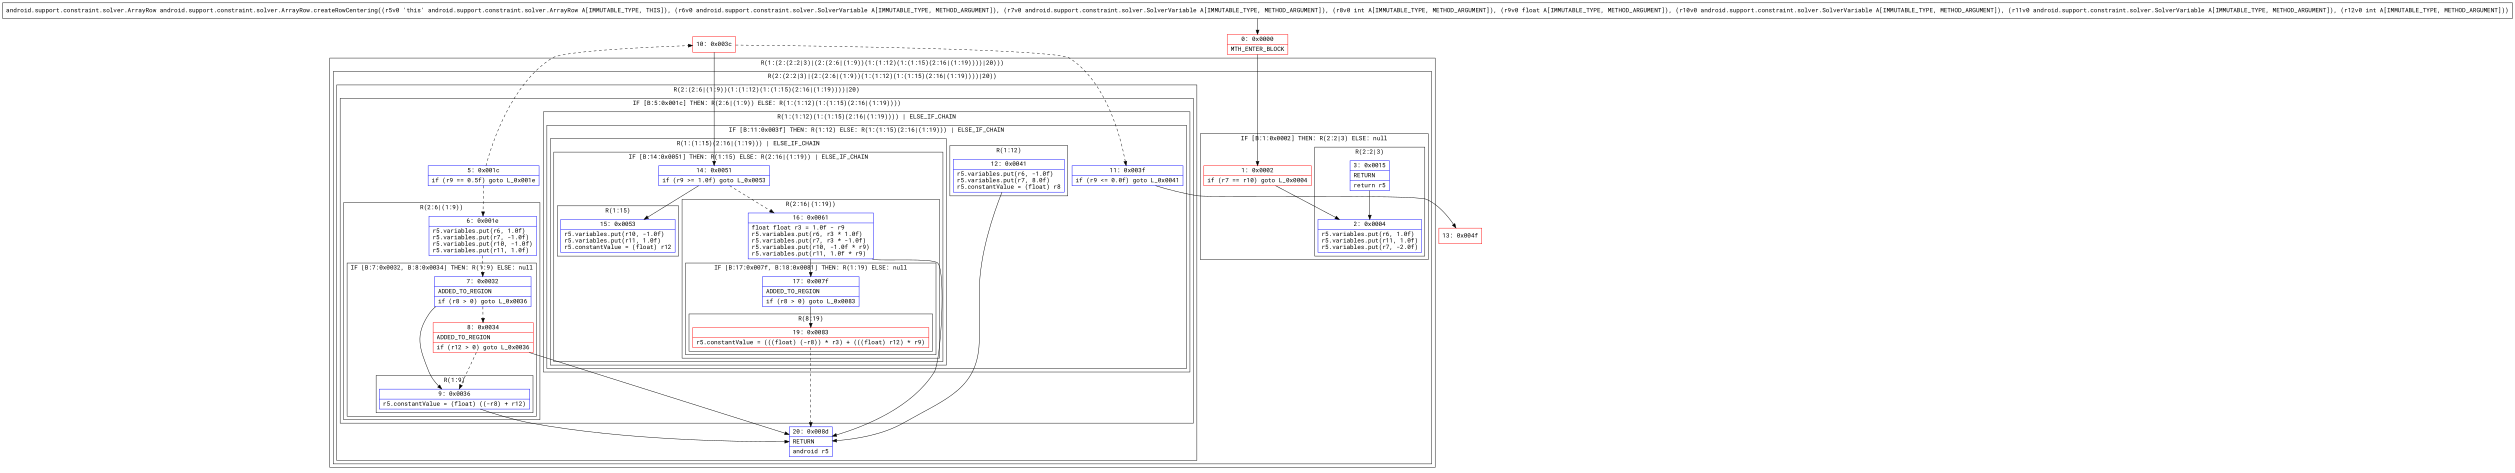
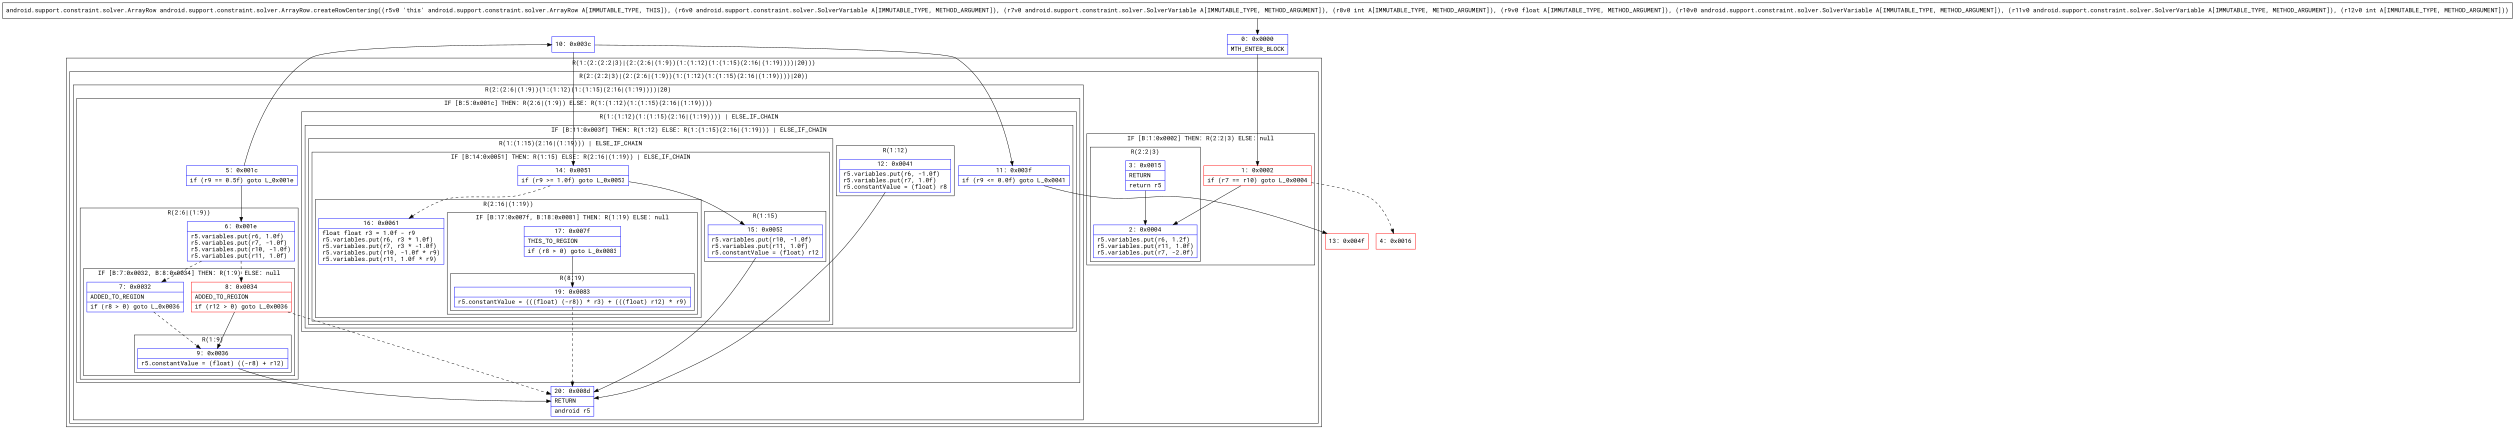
node "10: 0x003c": color red -> blue
node "0: 0x0000": color red -> blue
edge "10: 0x003c" -> "11: 0x003f": style dashed -> solid
edge "5: 0x001c" -> "10: 0x003c": style dashed -> solid
node "12: 0x0041": text "r5.variables.put(r7, 8.0f)" -> "r5.variables.put(r7, 1.0f)"
edge "5: 0x001c" -> "6: 0x001e": style dashed -> solid
node "2: 0x0004": text "r5.variables.put(r6, 1.0f)" -> "r5.variables.put(r6, 1.2f)"
node "4: 0x0016": added
edge "16: 0x0061" -> "17: 0x007f": removed
node "17: 0x007f": text "ADDED_TO_REGION" -> "THIS_TO_REGION"
edge "7: 0x0032" -> "8: 0x0034": now "6: 0x001e" -> "8: 0x0034"
node "19: 0x0083": color red -> blue
edge "7: 0x0032" -> "9: 0x0036": style solid -> dashed
edge "8: 0x0034" -> "9: 0x0036": style dashed -> solid
edge "16: 0x0061" -> "20: 0x008d": now "15: 0x0053" -> "20: 0x008d"
edge "8: 0x0034" -> "20: 0x008d": style solid -> dashed
